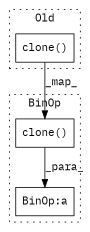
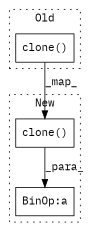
cluster "BinOp": label "BinOp" -> "New"
